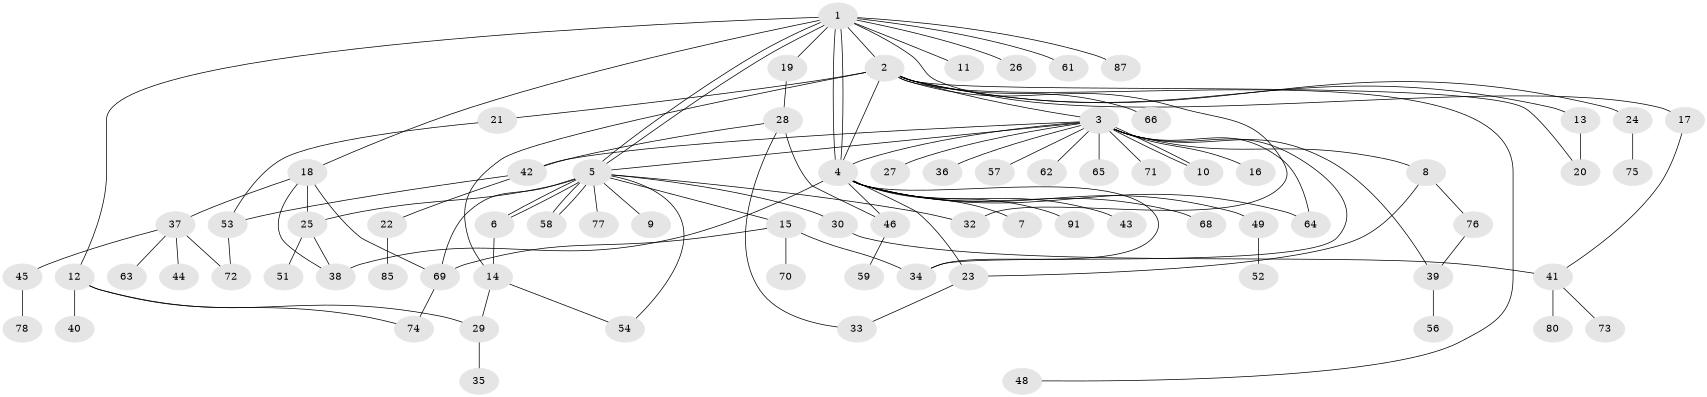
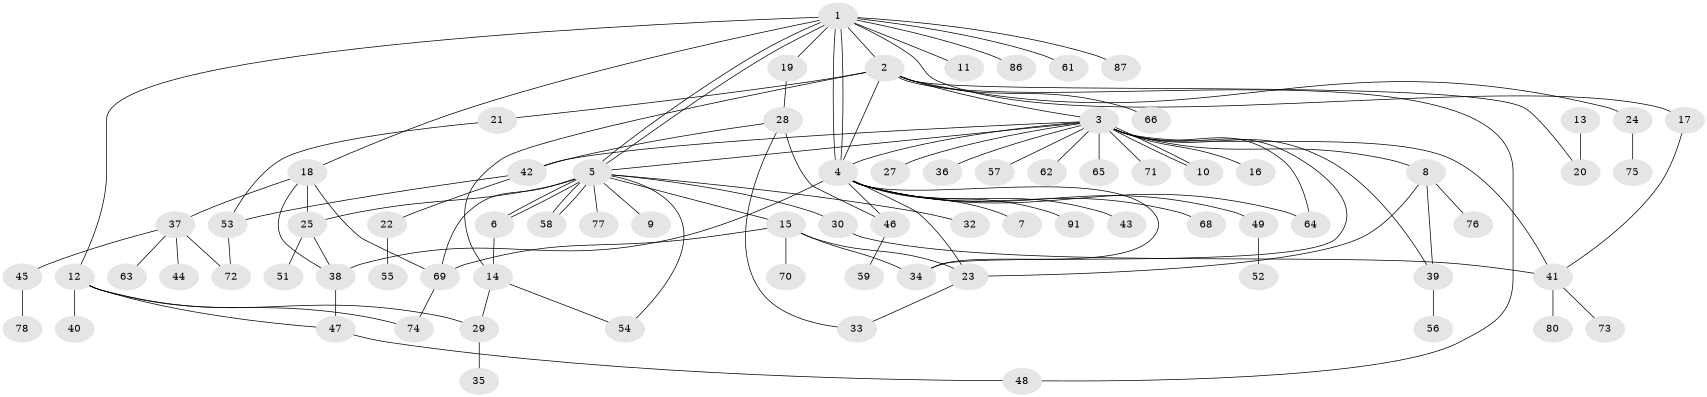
node "26": label "26" -> "86"
edge "2" -- "13": removed
edge "2" -- "32": removed
edge "3" -- "41": added
edge "15" -- "23": added
edge "76" -- "39": now "8" -- "39"
node "85": label "85" -> "55"
node "47": added
